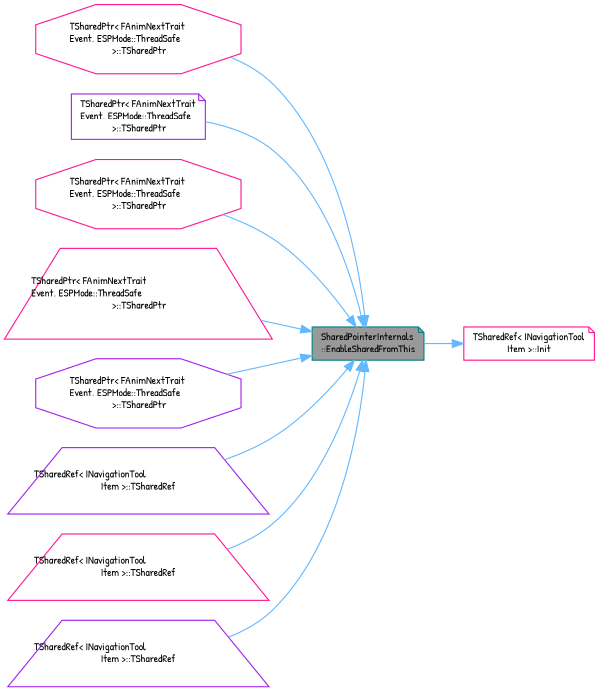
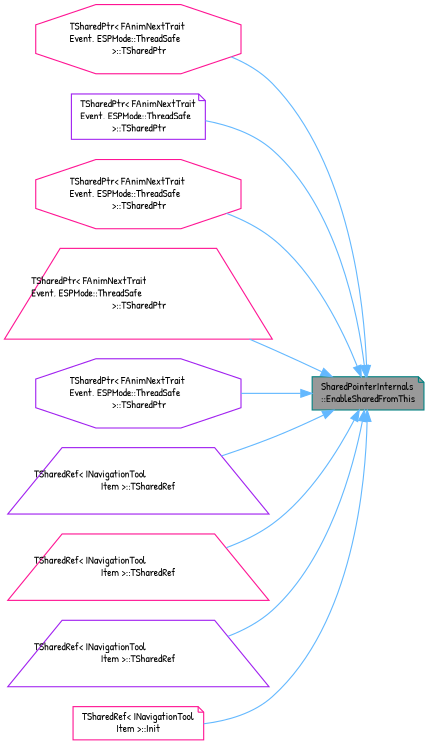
edge "SharedPointerInternals ::EnableSharedFromThis" -> "TSharedRef< INavigationTool Item >::Init": reversed
